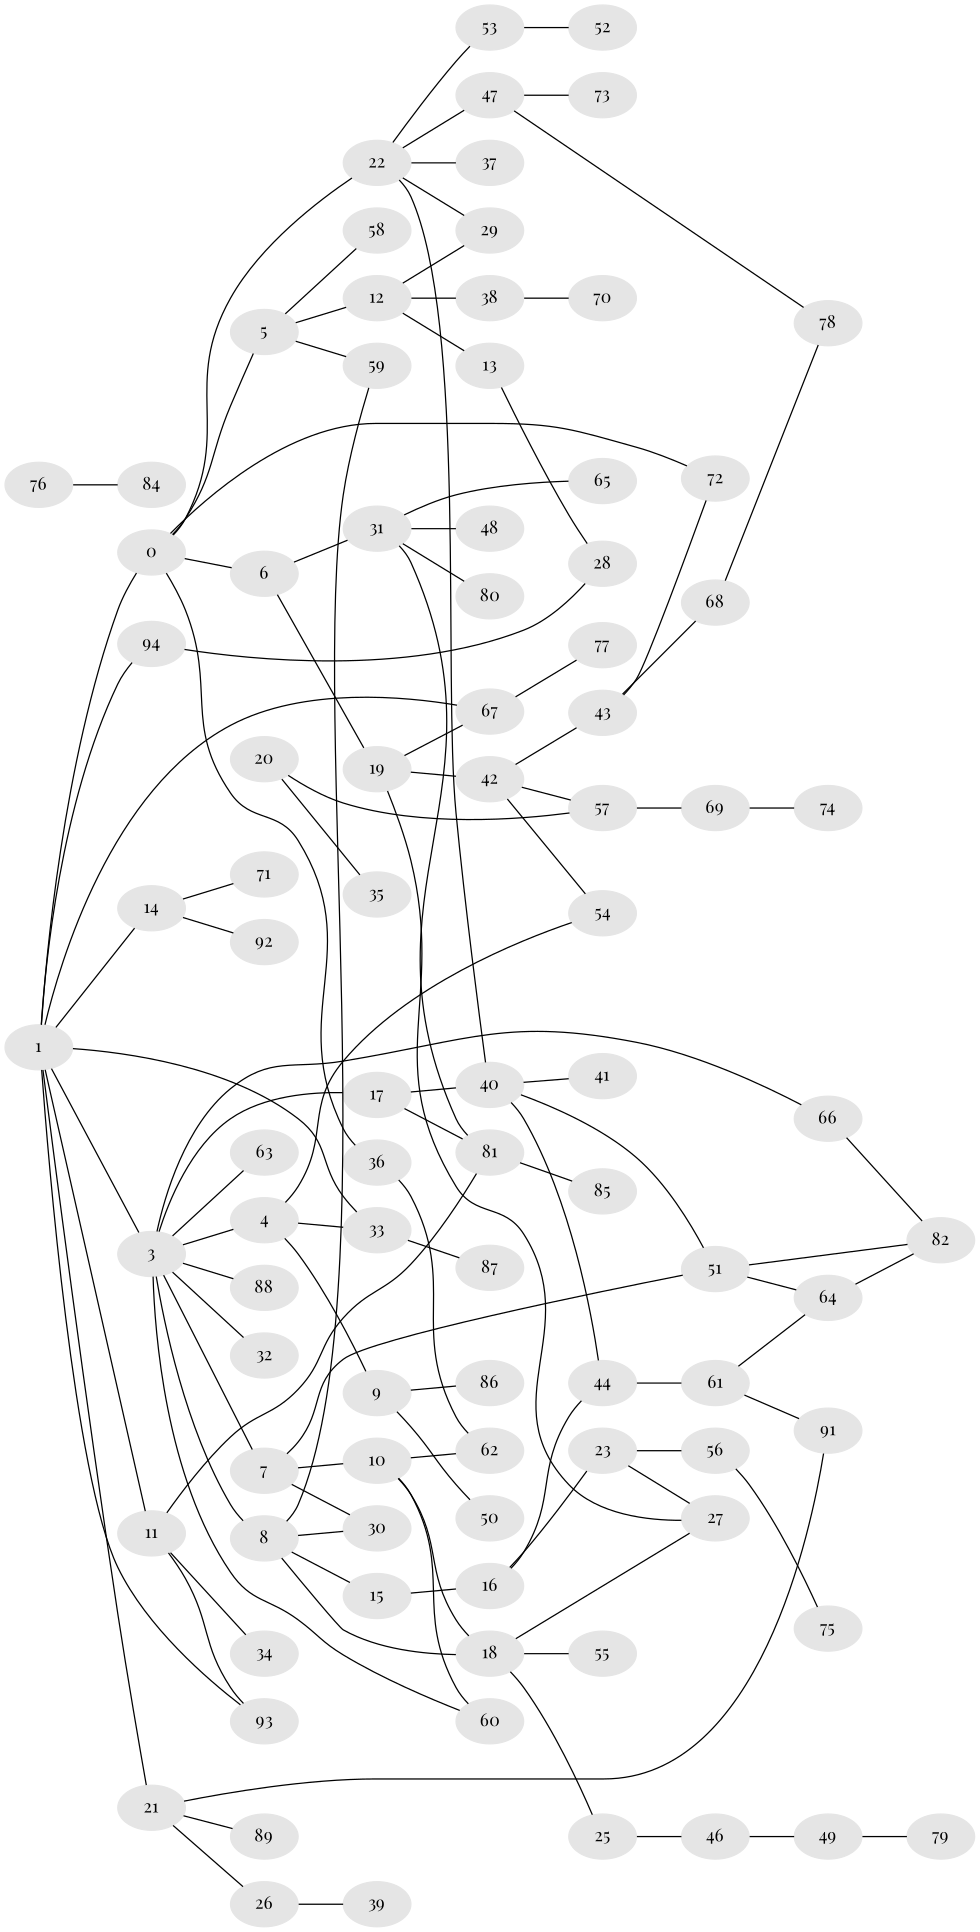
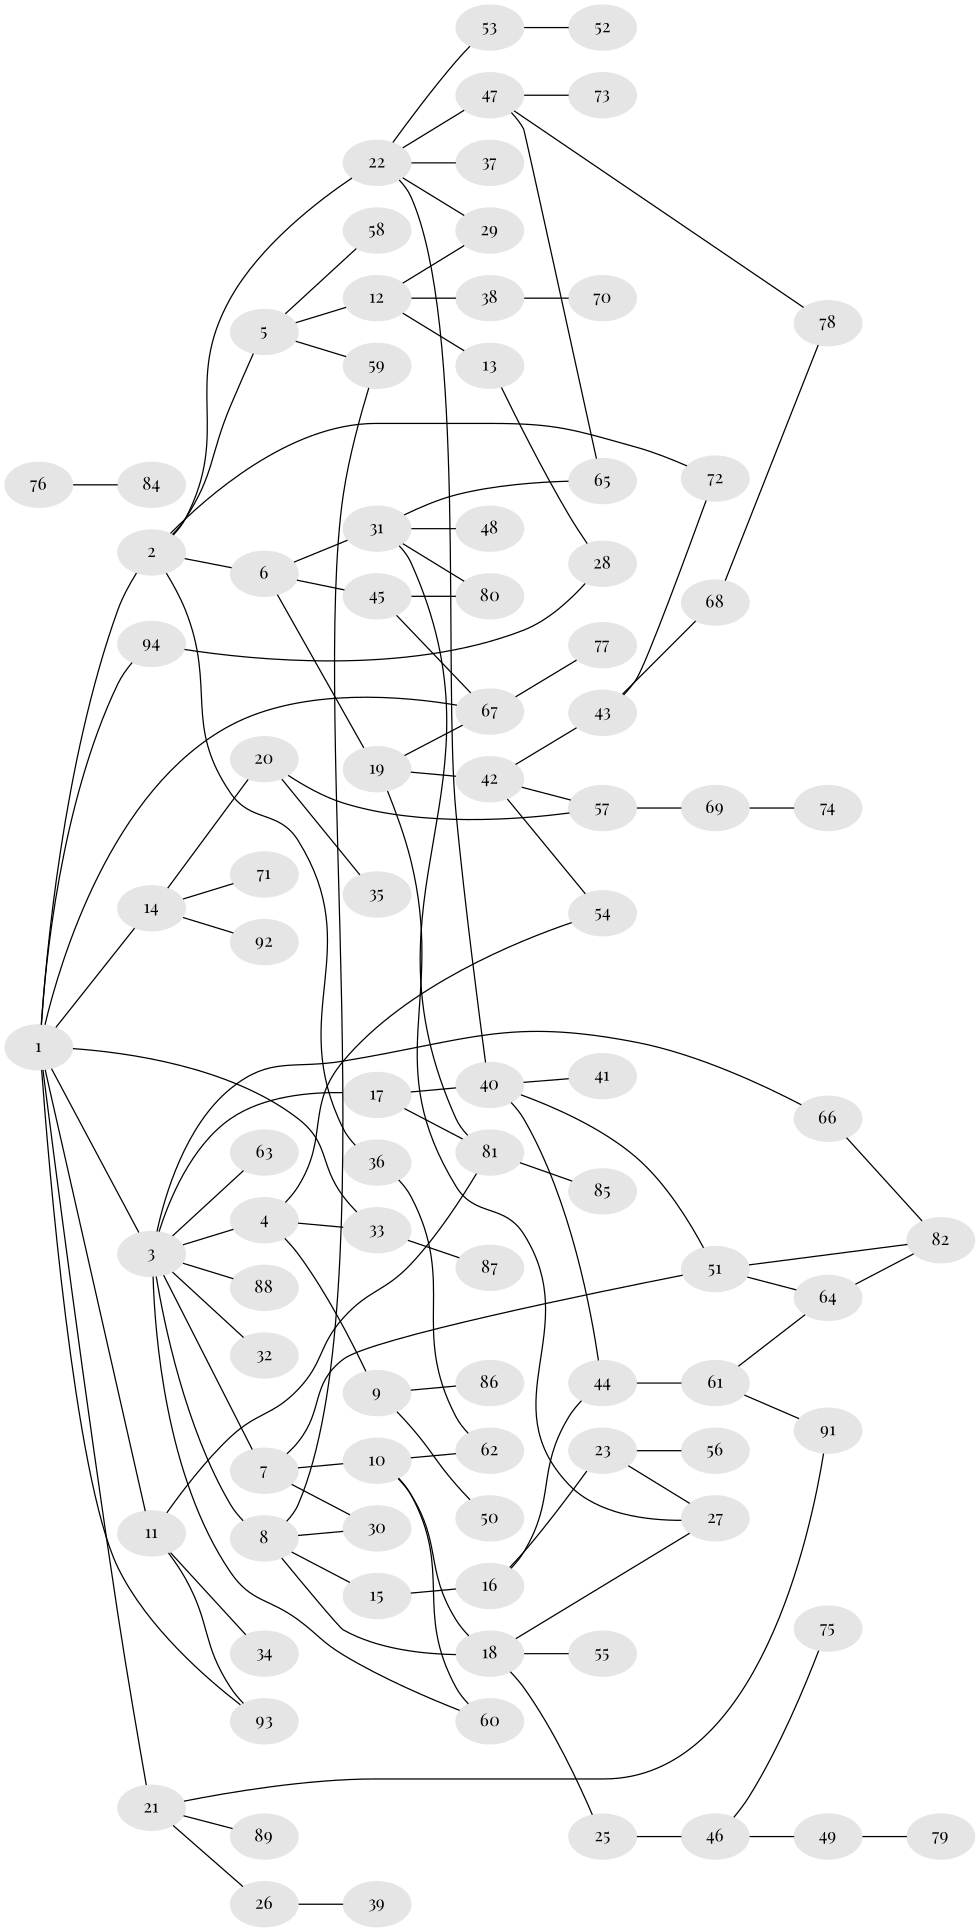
edge "47" -- "65": added
node "0": label "0" -> "2"
node "45": added
edge "20" -- "14": added
edge "56" -- "75": now "46" -- "75"
